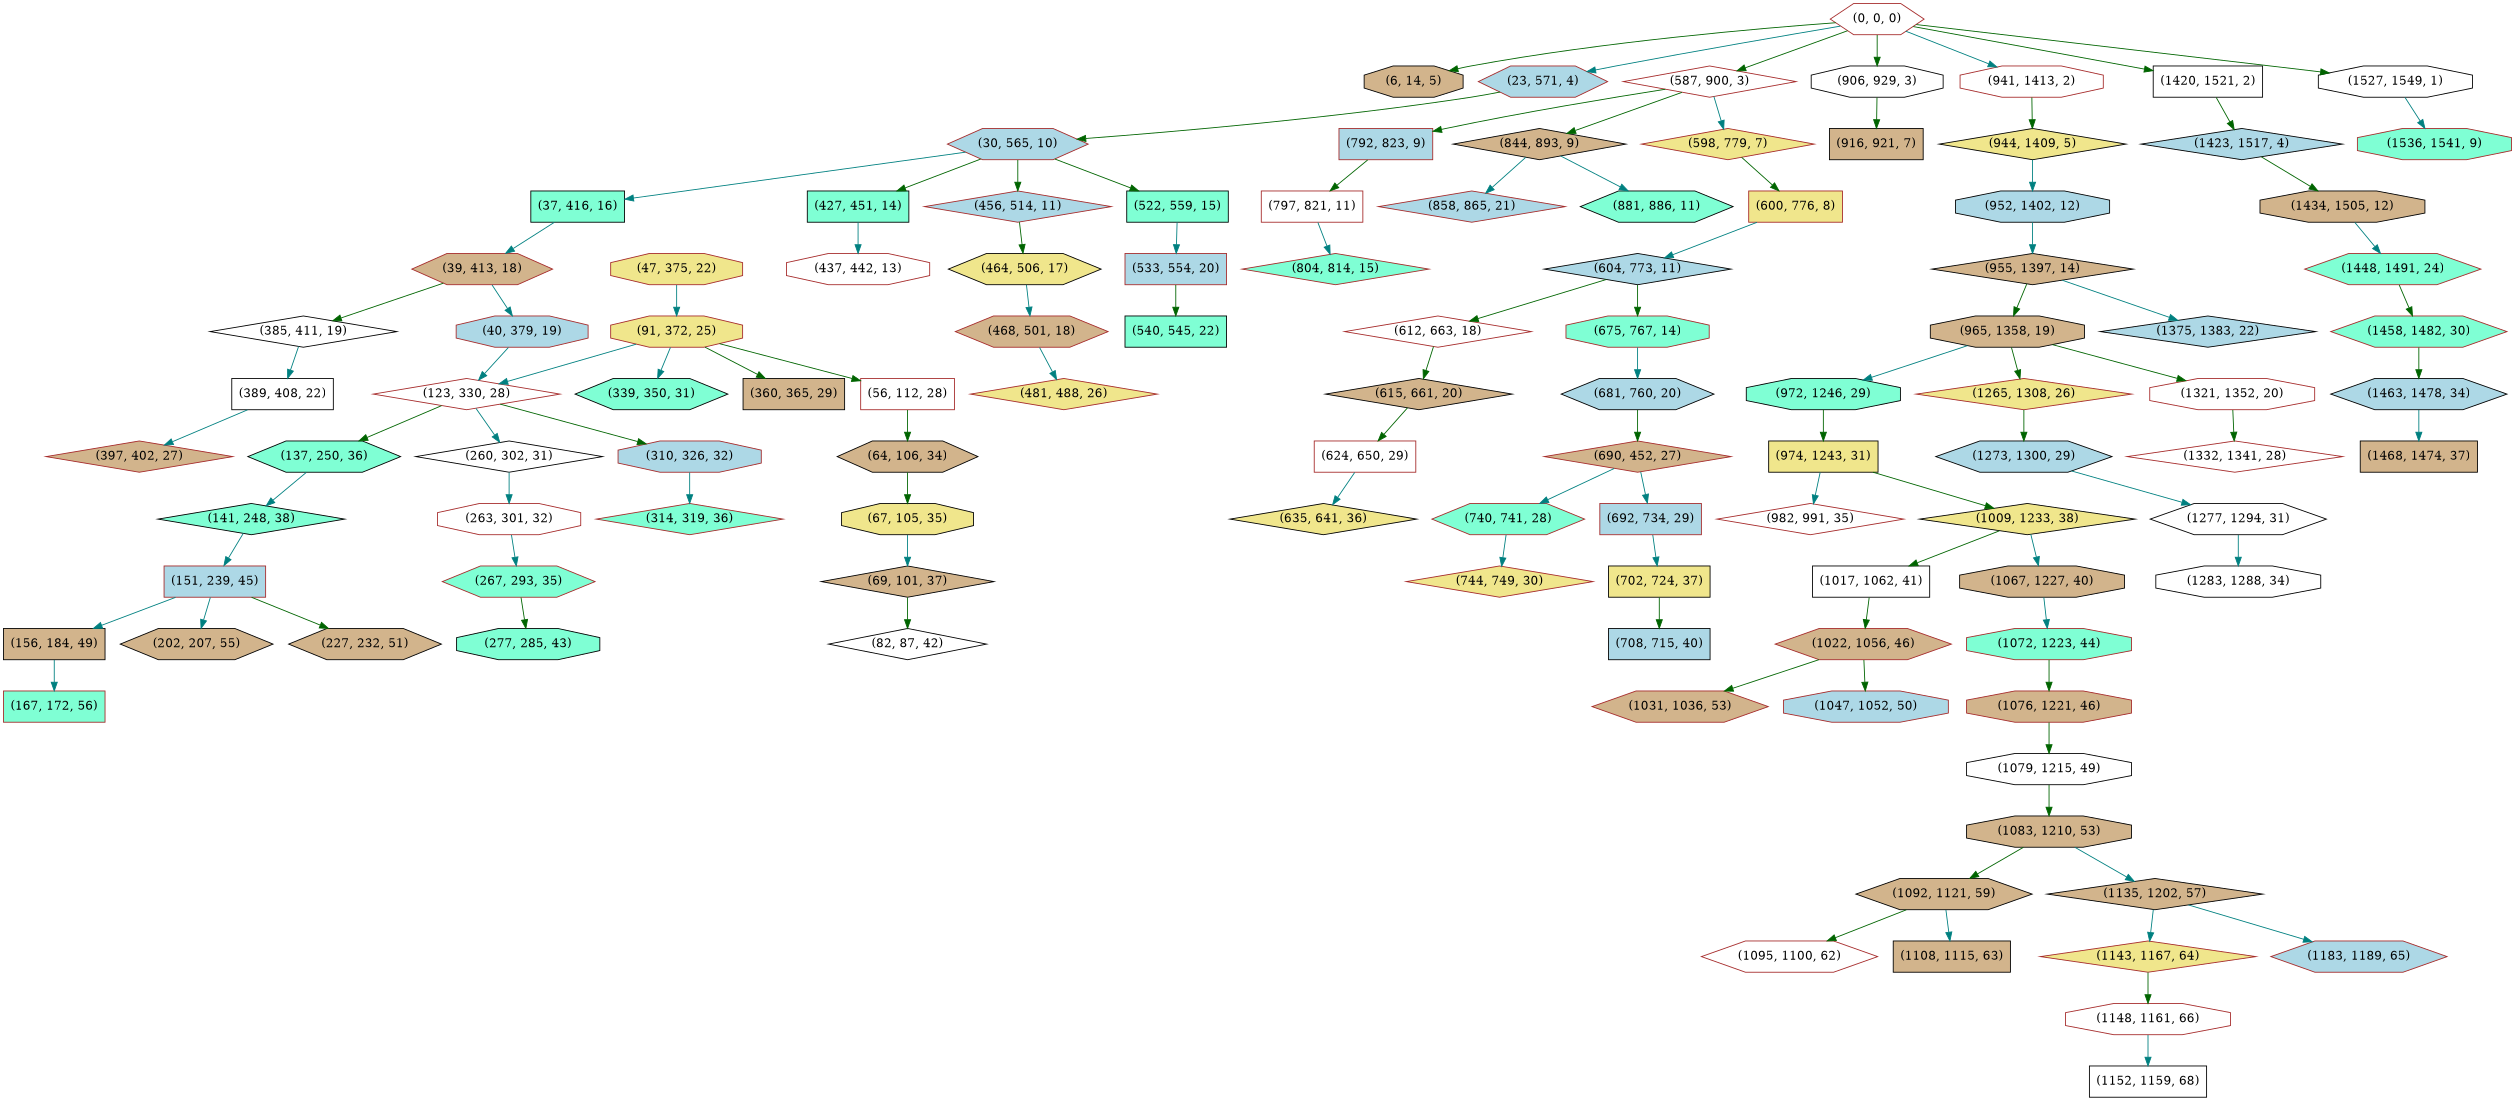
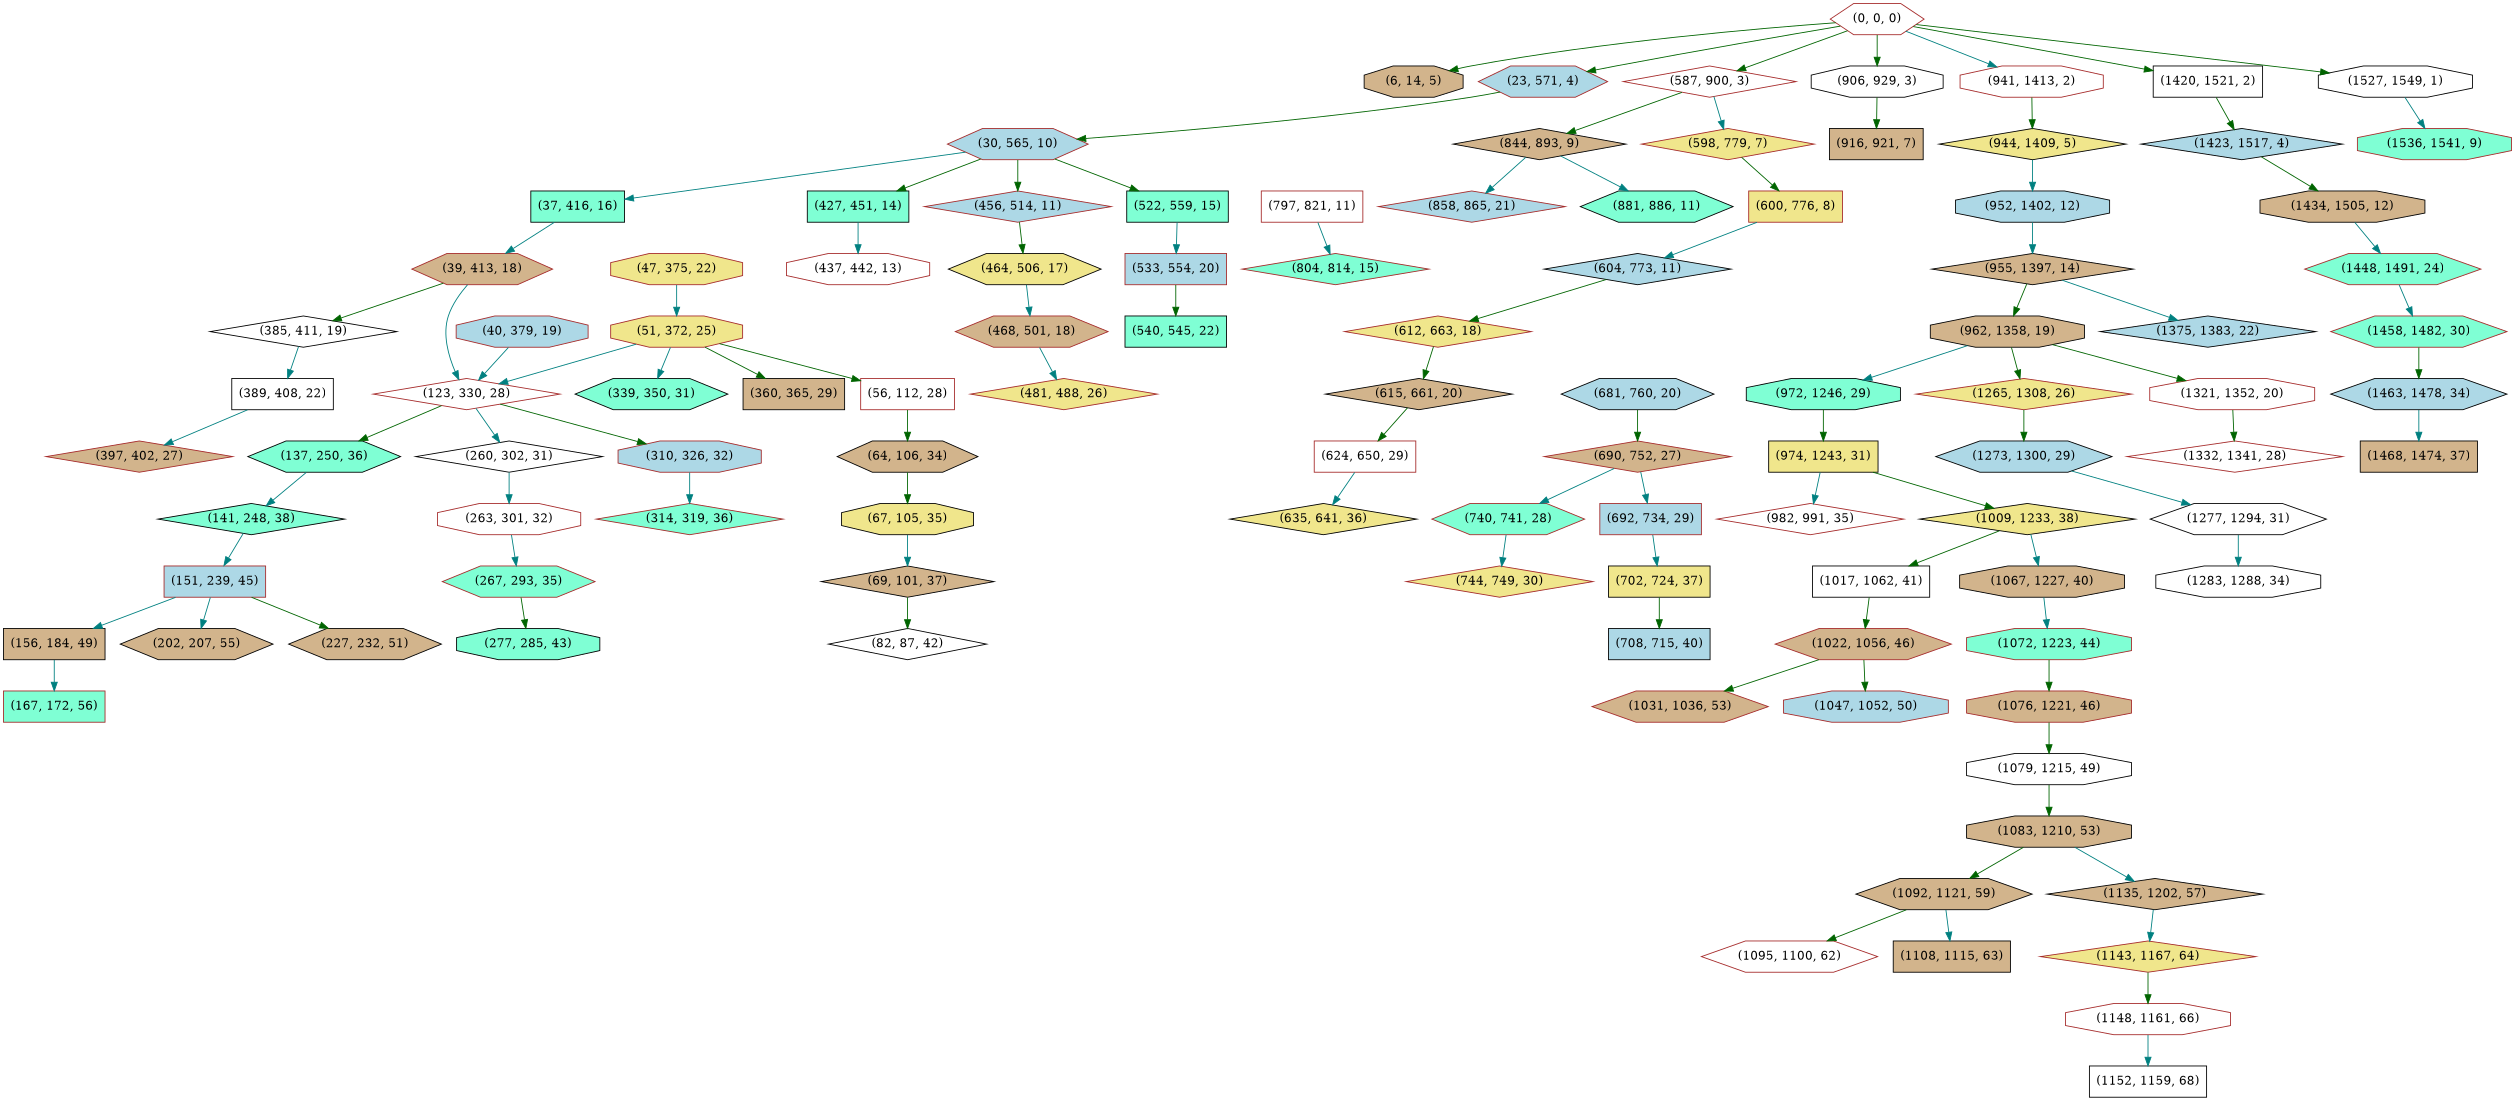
edge "(0, 0, 0)" -> "(23, 571, 4)": color teal -> darkgreen
node "(792, 823, 9)": removed
edge "(1448, 1491, 24)" -> "(1458, 1482, 30)": color darkgreen -> teal
edge "(39, 413, 18)" -> "(40, 379, 19)": now "(39, 413, 18)" -> "(123, 330, 28)"
node "(91, 372, 25)": label "(91, 372, 25)" -> "(51, 372, 25)"
node "(612, 663, 18)": fillcolor white -> khaki
node "(675, 767, 14)": removed
node "(965, 1358, 19)": label "(965, 1358, 19)" -> "(962, 1358, 19)"
node "(690, 452, 27)": label "(690, 452, 27)" -> "(690, 752, 27)"
node "(1183, 1189, 65)": removed
